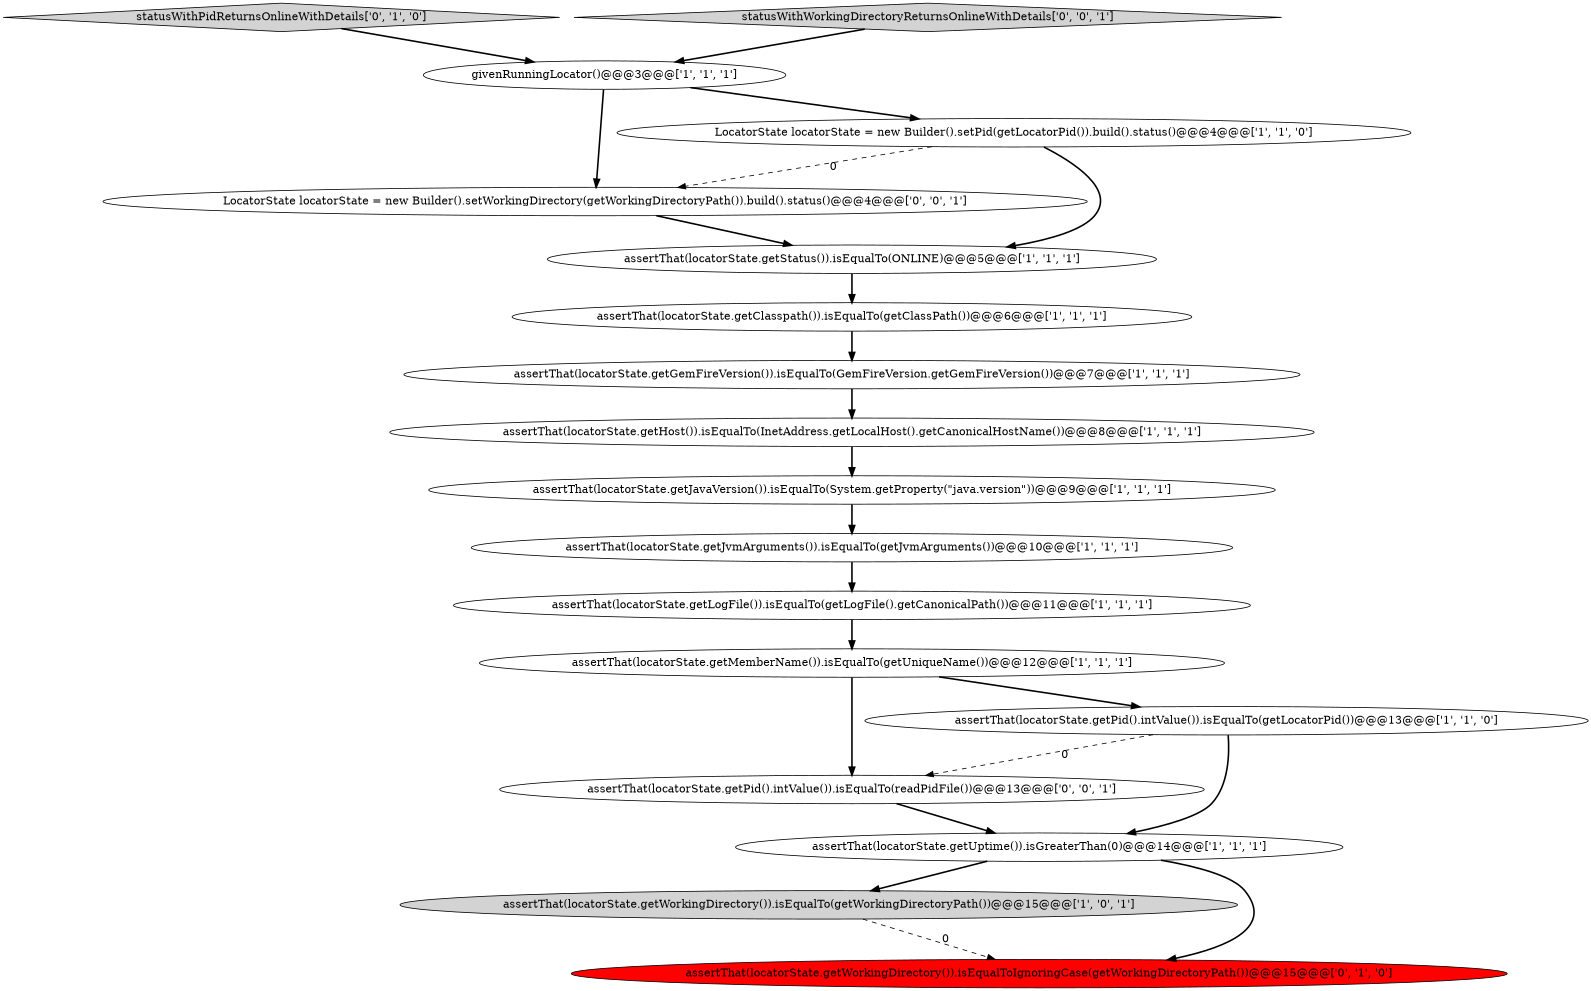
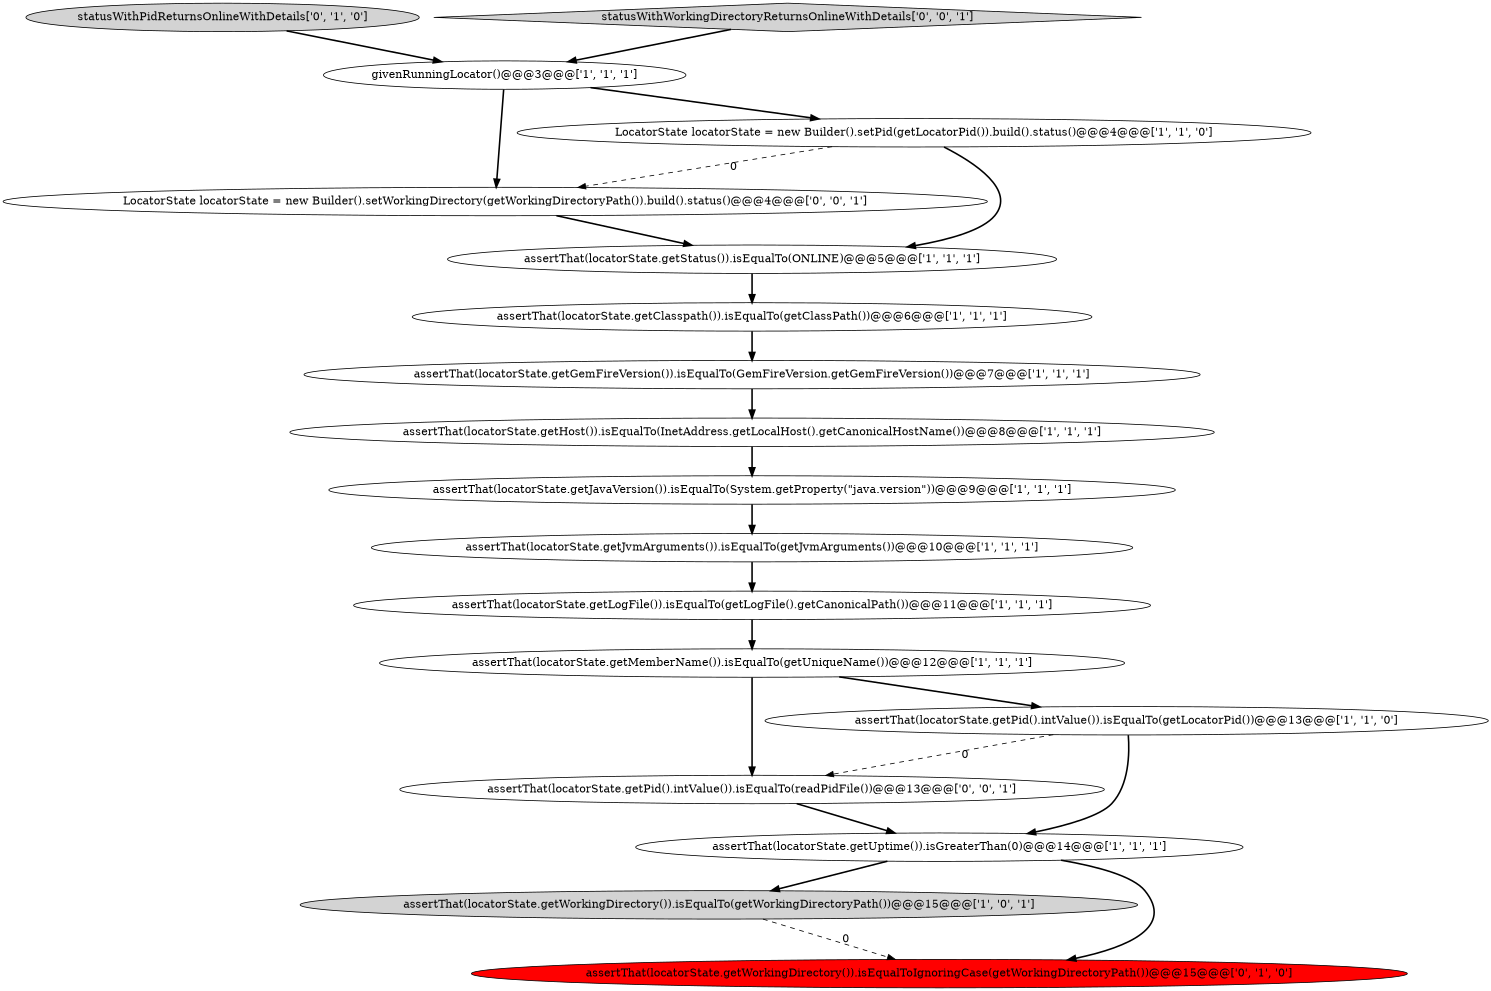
node "statusWithPidReturnsOnlineWithDetails['0', '1', '0']": shape diamond -> ellipse
